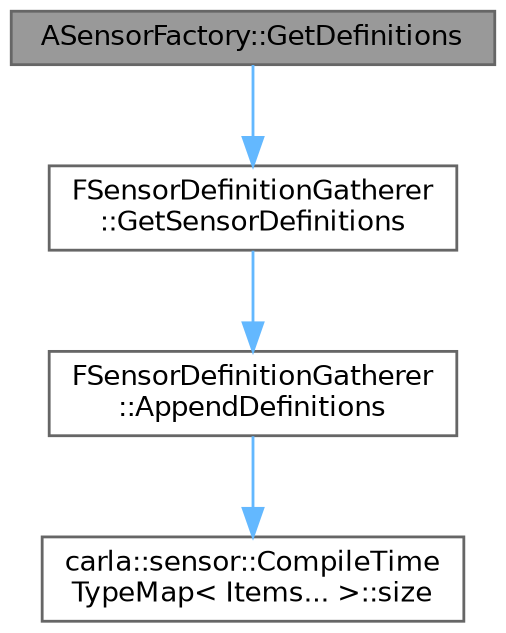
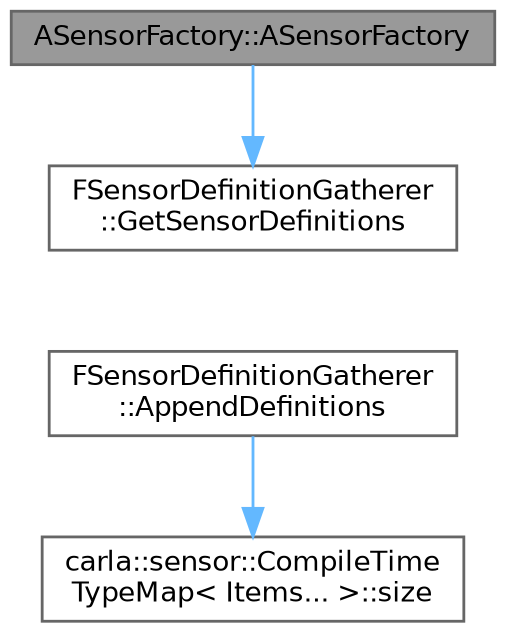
node "ASensorFactory::GetDefinitions": label "ASensorFactory::GetDefinitions" -> "ASensorFactory::ASensorFactory"
edge "FSensorDefinitionGatherer ::GetSensorDefinitions" -> "FSensorDefinitionGatherer ::AppendDefinitions": removed
